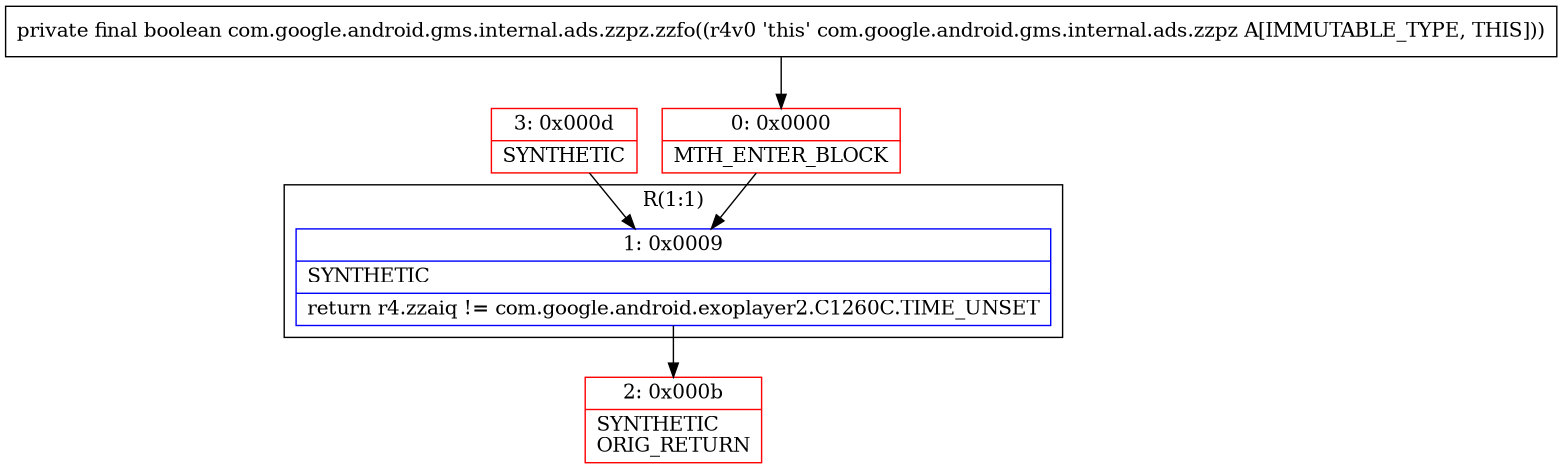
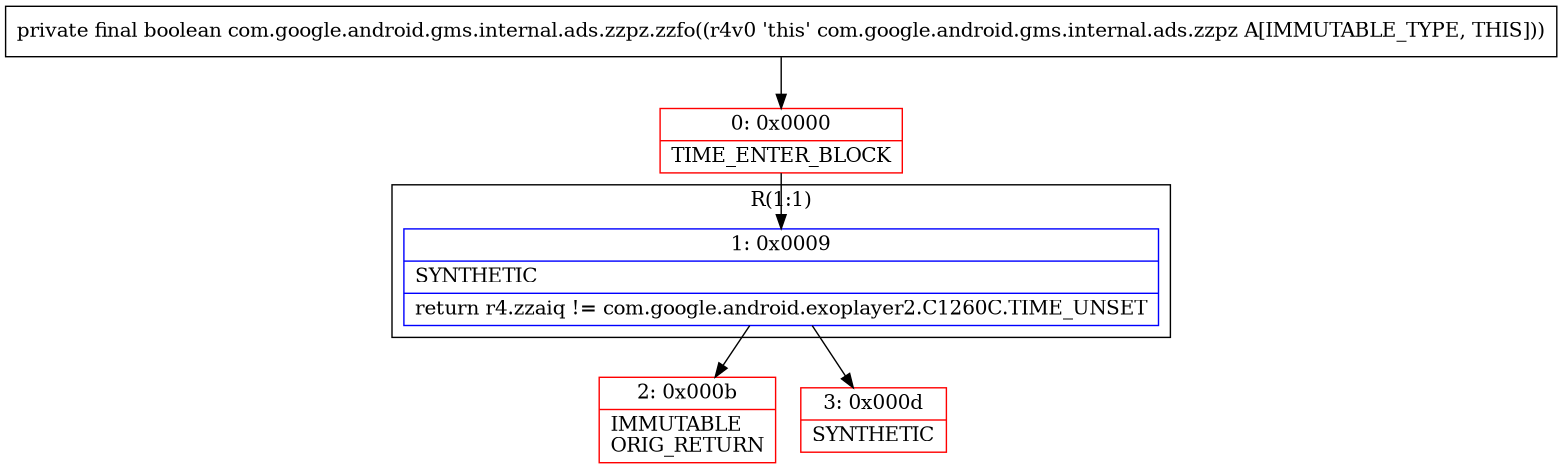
node "0: 0x0000": text "MTH_ENTER_BLOCK" -> "TIME_ENTER_BLOCK"
edge "3: 0x000d" -> "1: 0x0009": reversed
node "2: 0x000b": text "SYNTHETIC" -> "IMMUTABLE"
